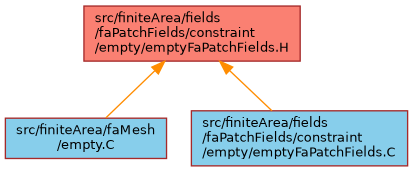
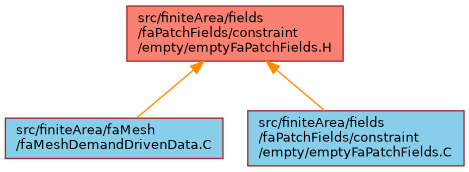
node "src/finiteArea/faMesh /empty.C": label "src/finiteArea/faMesh /empty.C" -> "src/finiteArea/faMesh /faMeshDemandDrivenData.C"
